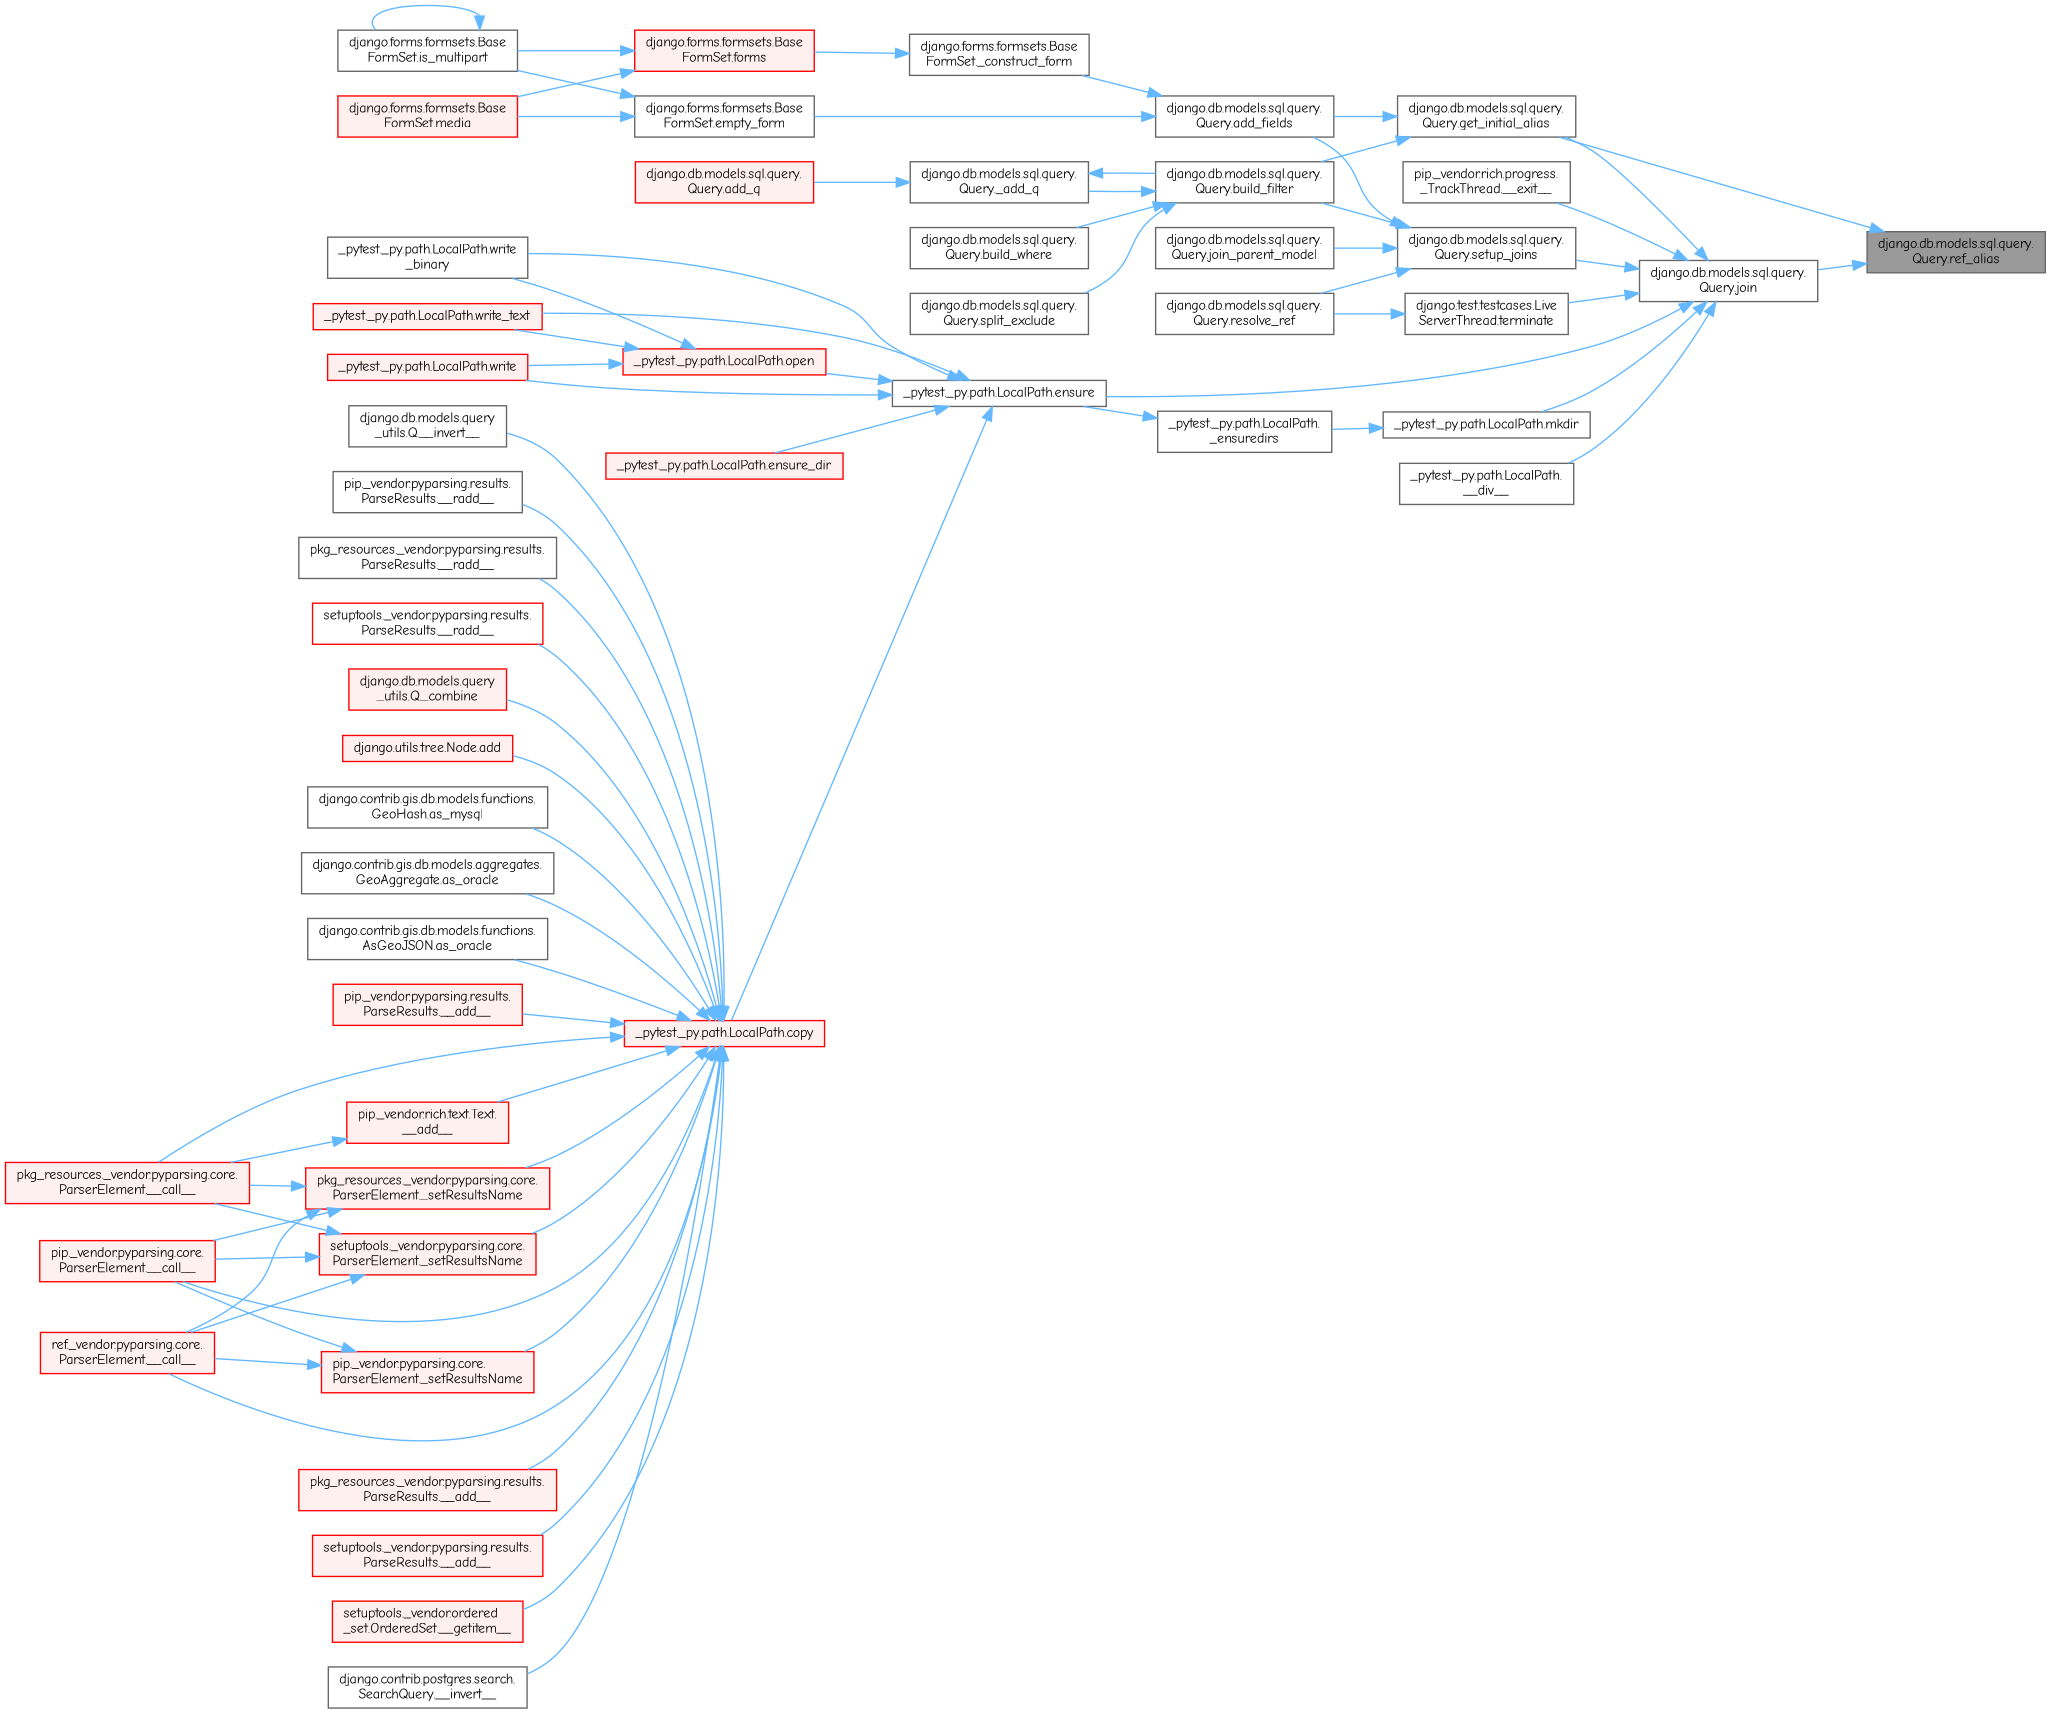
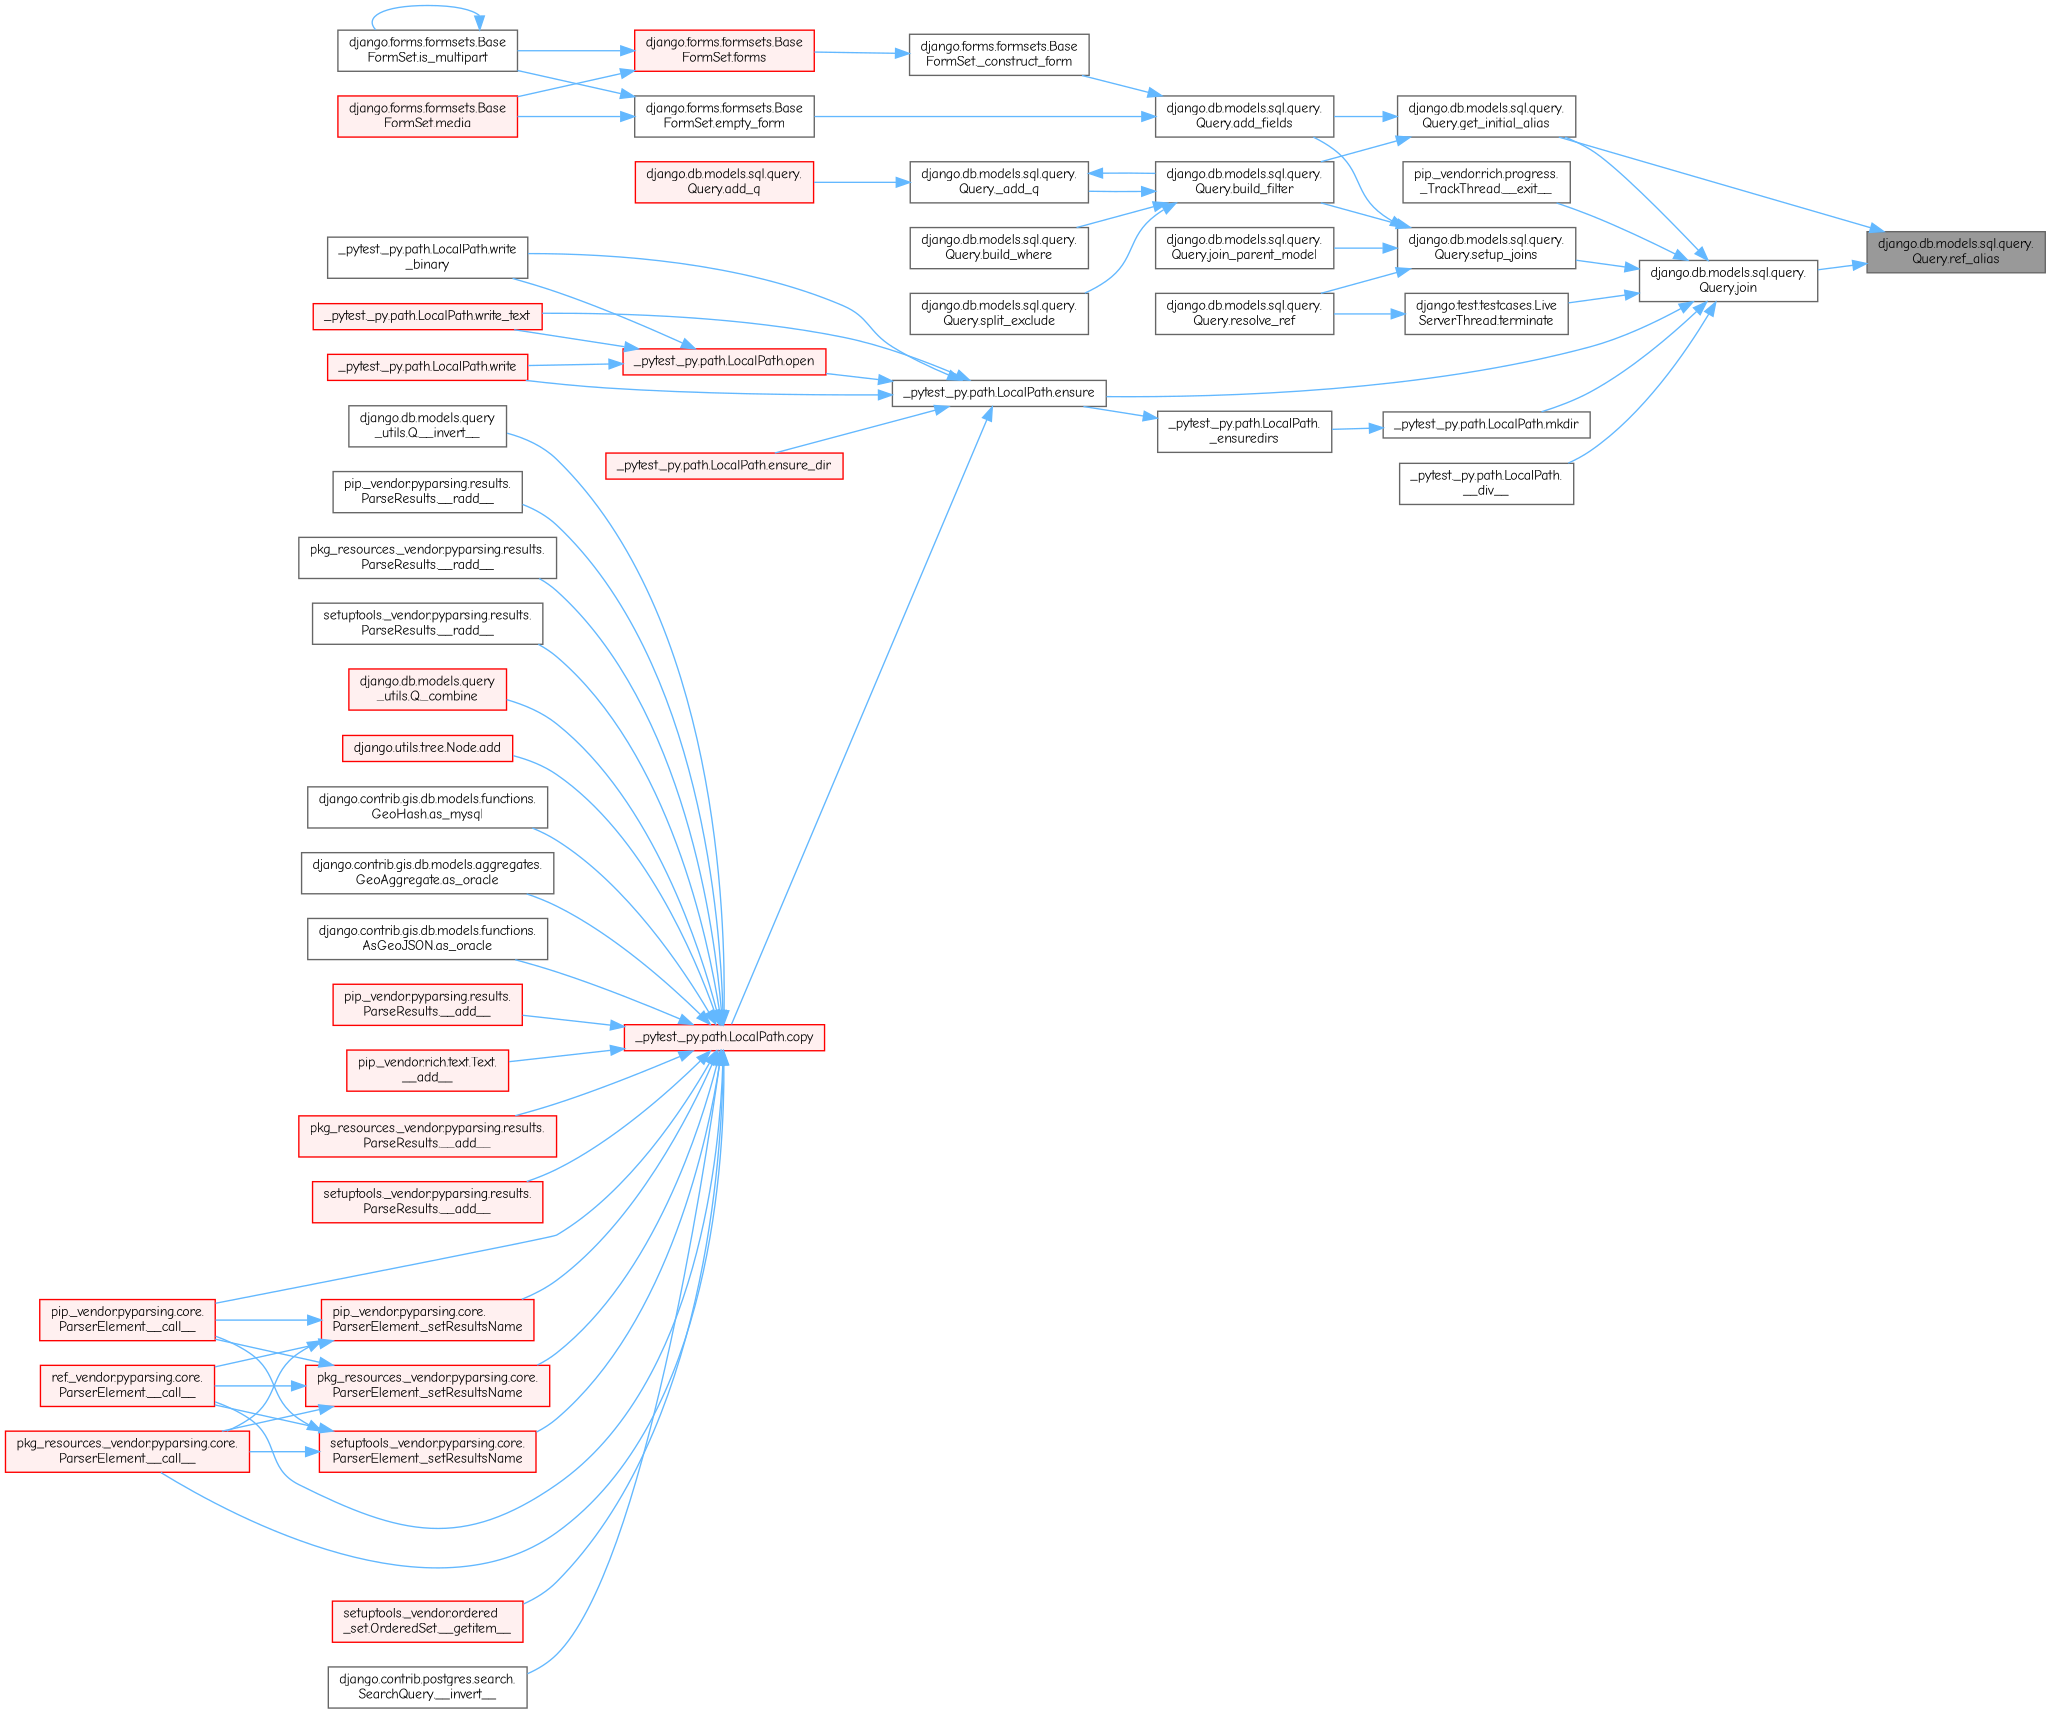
node "setuptools._vendor.pyparsing.results. ParseResults.__radd__": color red -> grey40
edge "pkg_resources._vendor.pyparsing.core. ParserElement.__call__" -> "pip._vendor.rich.text.Text. __add__": now "pkg_resources._vendor.pyparsing.core. ParserElement.__call__" -> "pip._vendor.pyparsing.core. ParserElement._setResultsName"
